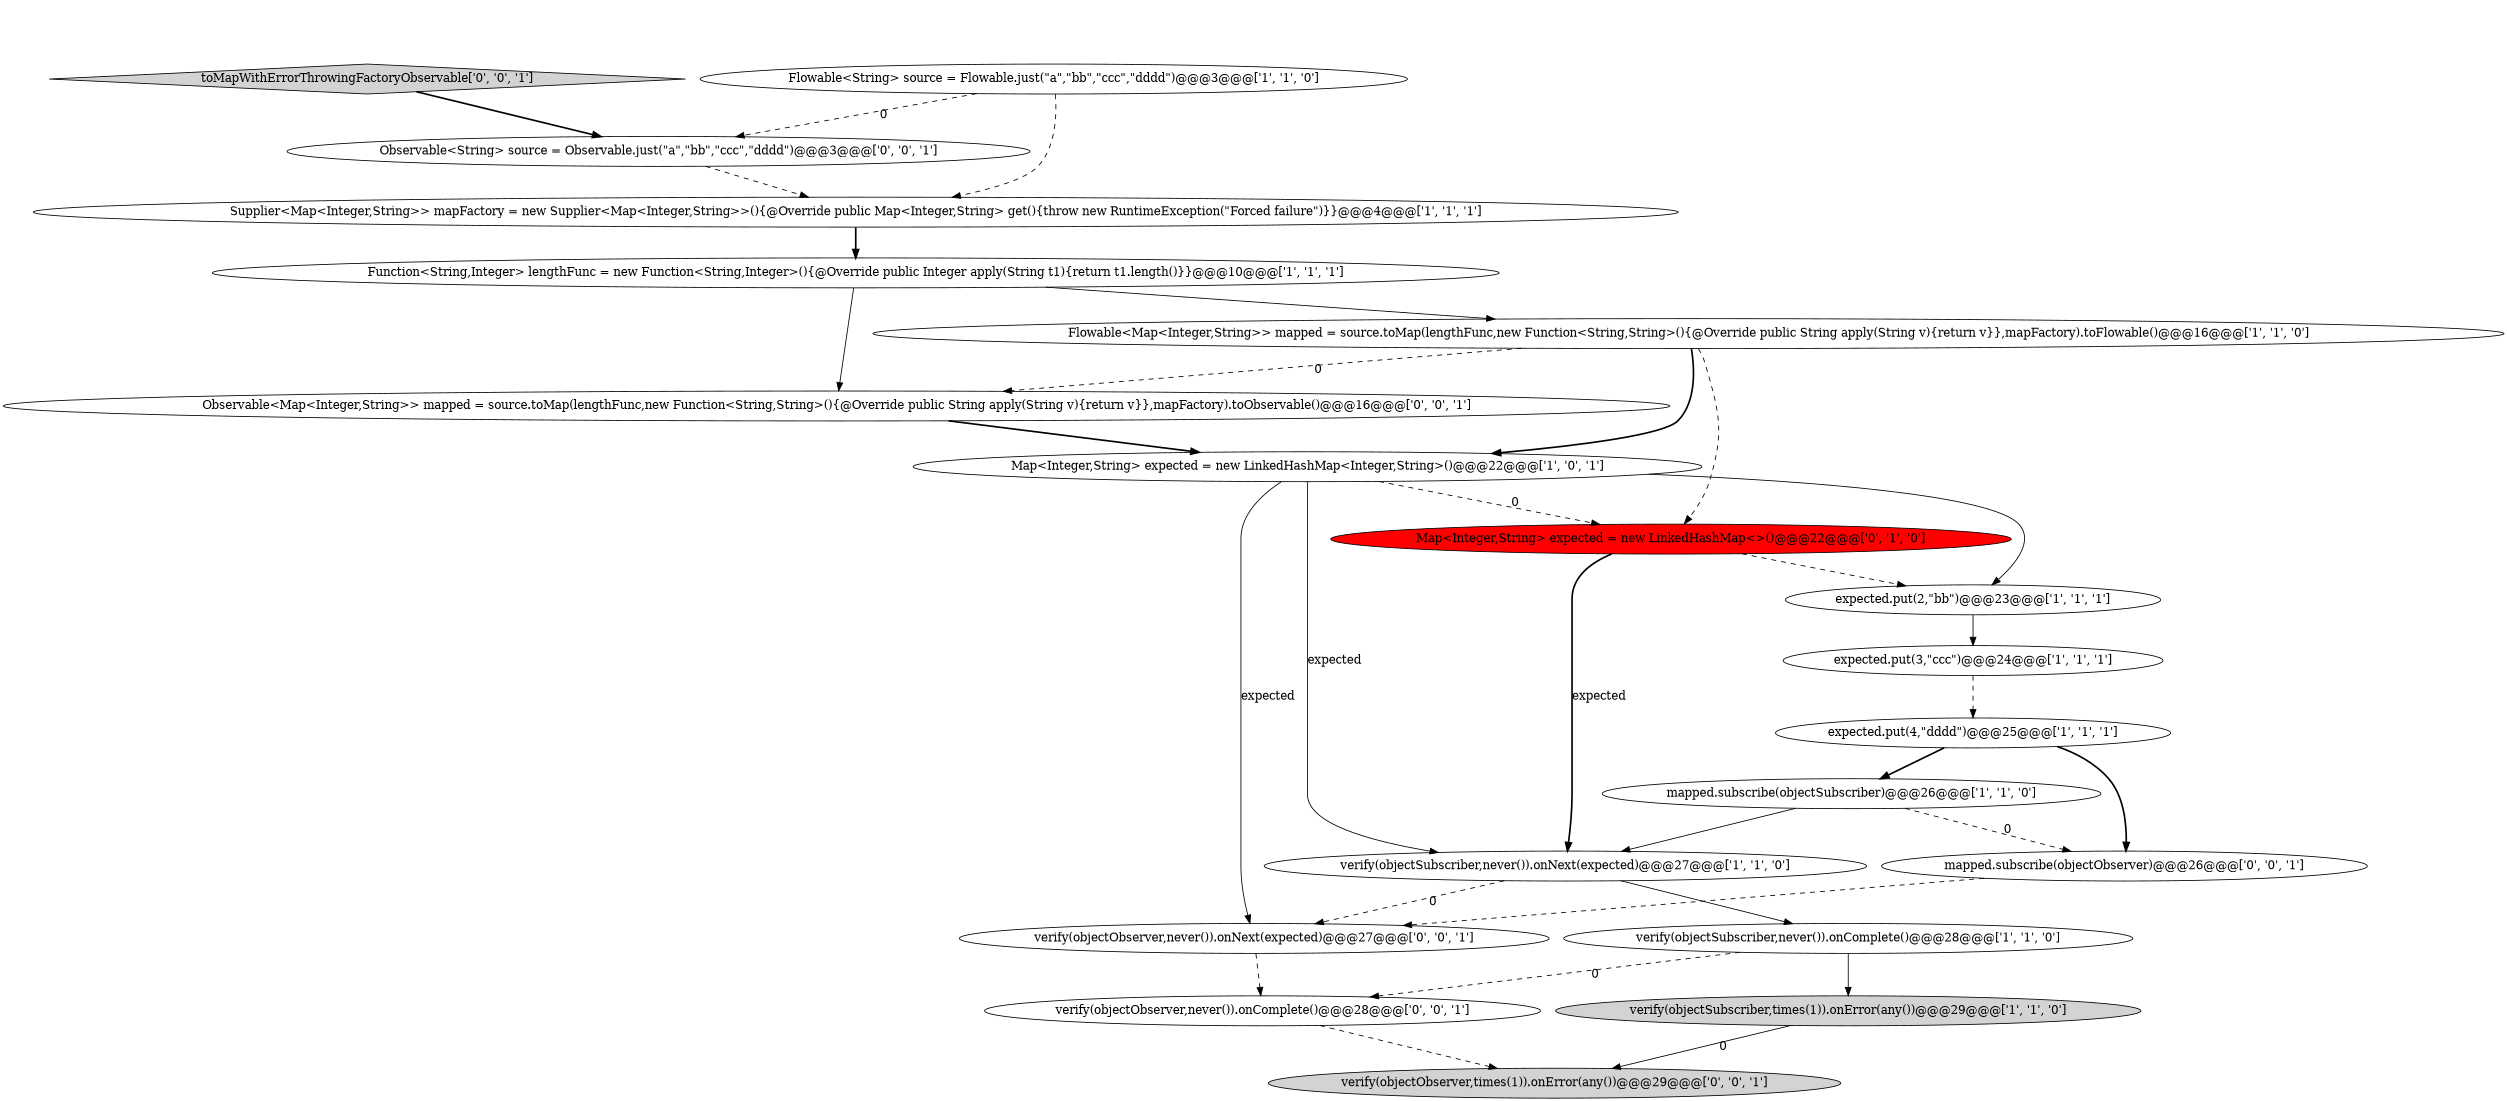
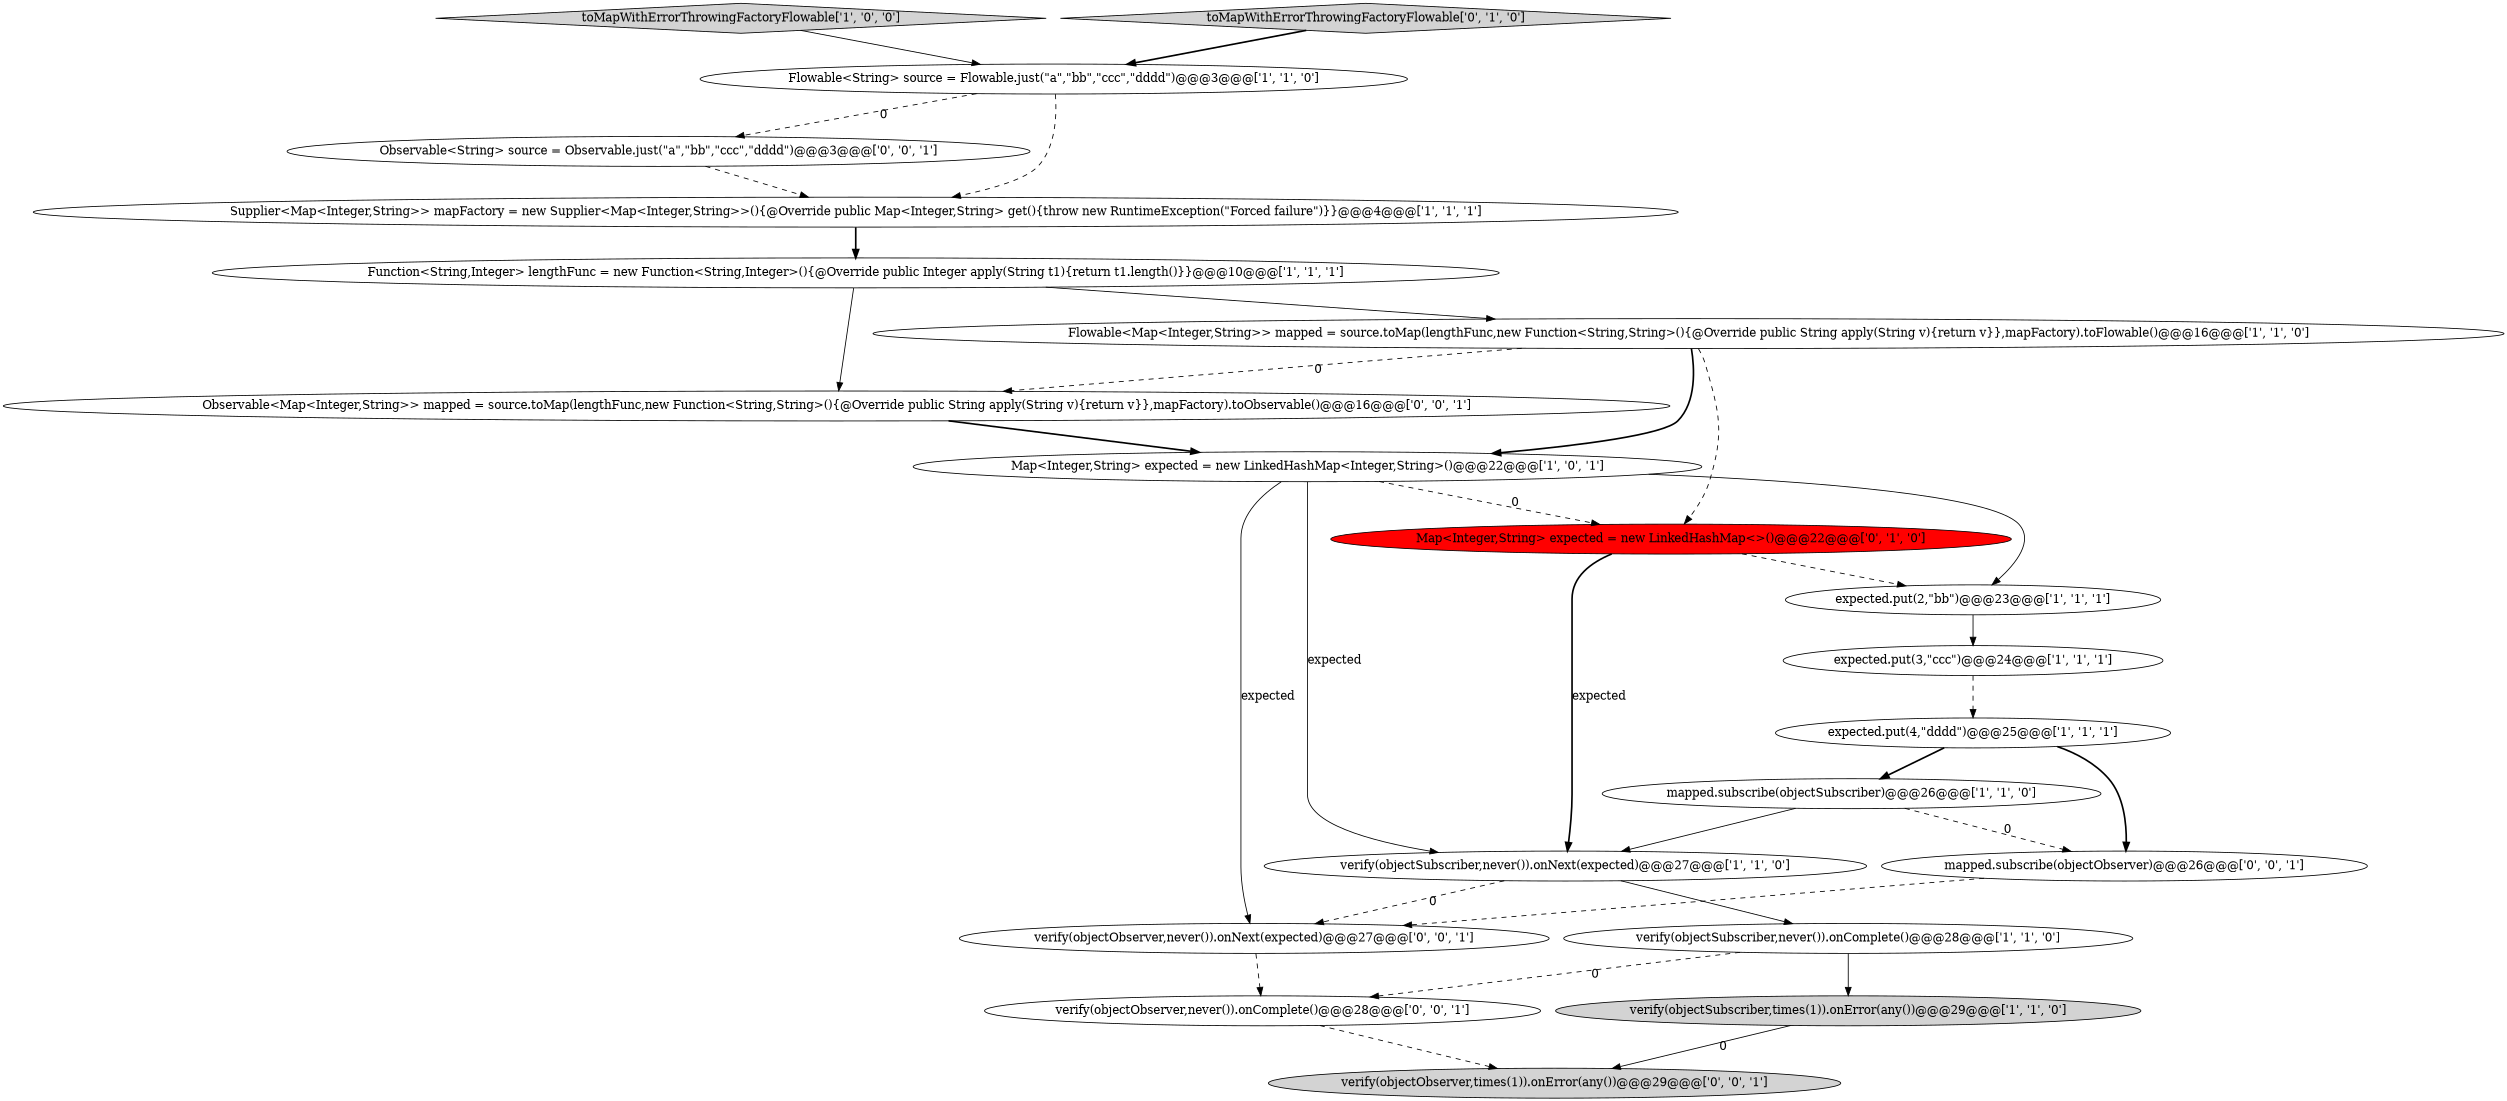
node "toMapWithErrorThrowingFactoryFlowable['1', '0', '0']": added
node "toMapWithErrorThrowingFactoryFlowable['0', '1', '0']": added
node "toMapWithErrorThrowingFactoryObservable['0', '0', '1']": removed
